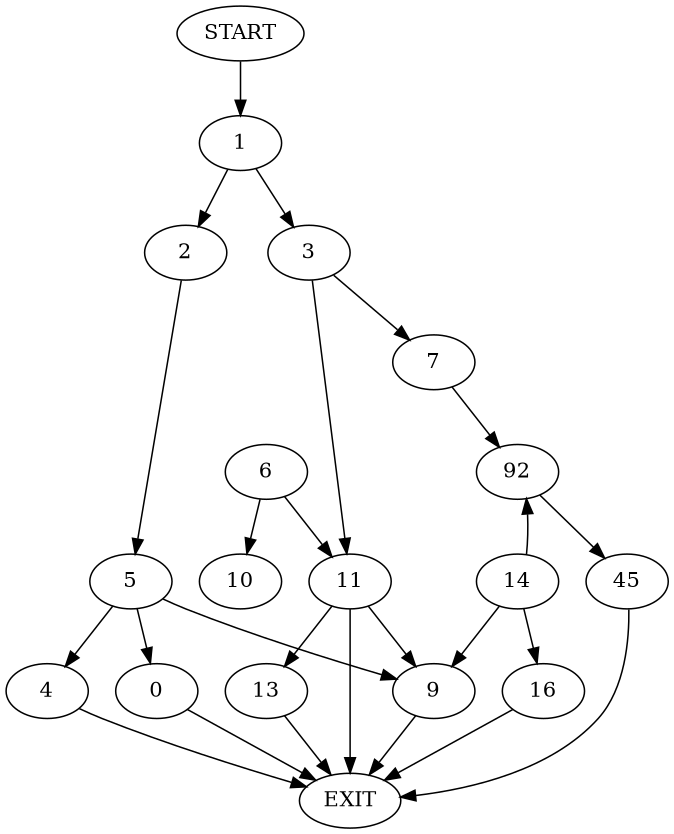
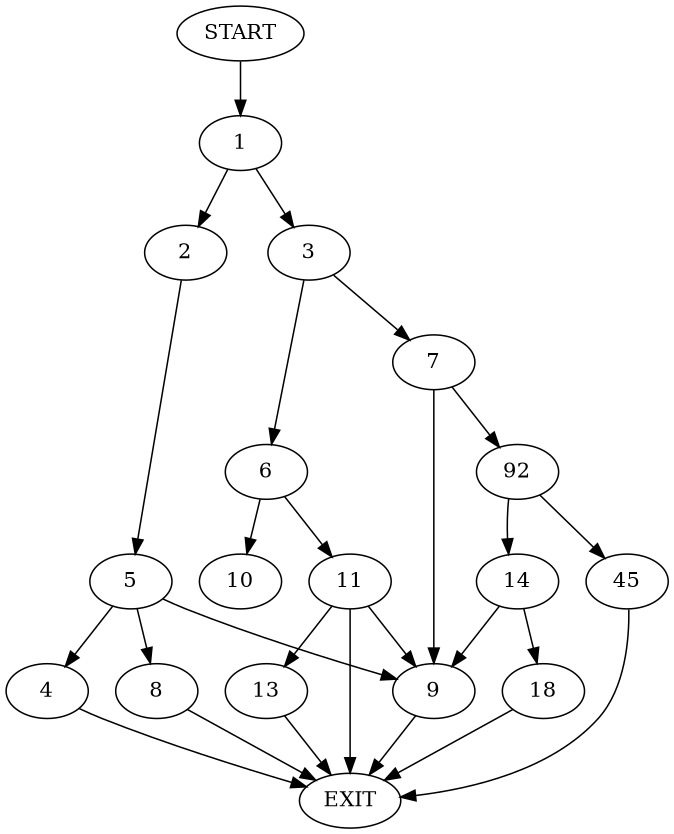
edge "3" -> "11": now "3" -> "6"
edge "7" -> "9": added
edge "14" -> "92": reversed
node "0": label "0" -> "8"
node "16": label "16" -> "18"
